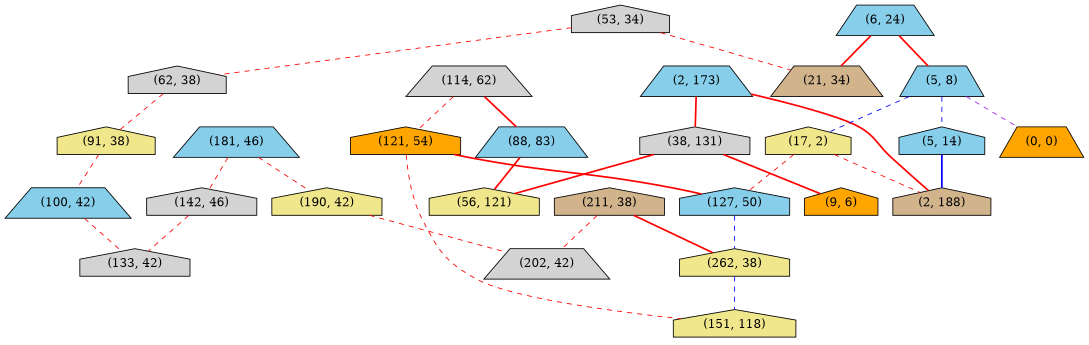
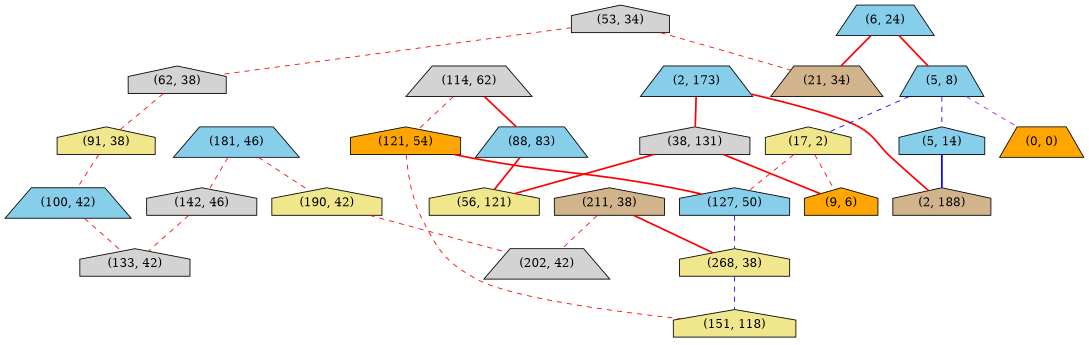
edge "(17, 2)" -- "(2, 188)": now "(17, 2)" -- "(9, 6)"
node "(262, 38)": label "(262, 38)" -> "(268, 38)"
